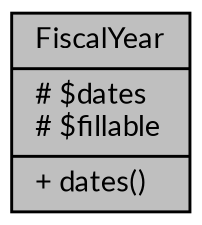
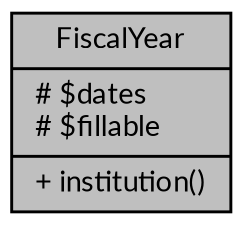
node "FiscalYear": text "+ dates()" -> "+ institution()"
